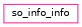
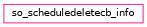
node "so_info_info": label "so_info_info" -> "so_scheduledeletecb_info"
